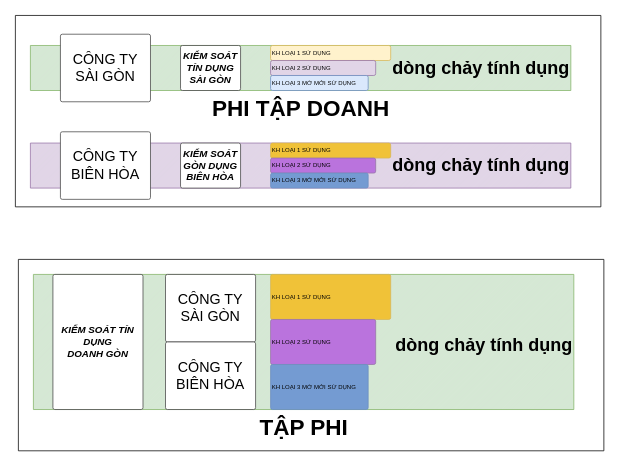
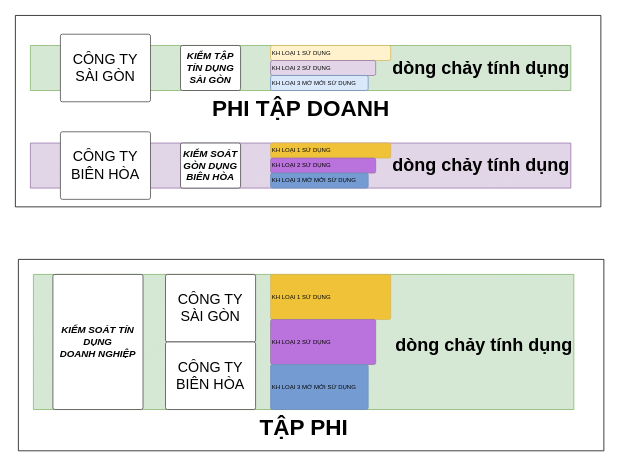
node "KIỂM SOÁT TÍN DỤNG SÀI GÒN": label "KIỂM SOÁT TÍN DỤNG SÀI GÒN" -> "KIỂM TẬP TÍN DỤNG SÀI GÒN"
node "KIỂM SOÁT TÍN DỤNG DOANH GÒN": label "KIỂM SOÁT TÍN DỤNG DOANH GÒN" -> "KIỂM SOÁT TÍN DỤNG DOANH NGHIỆP"
